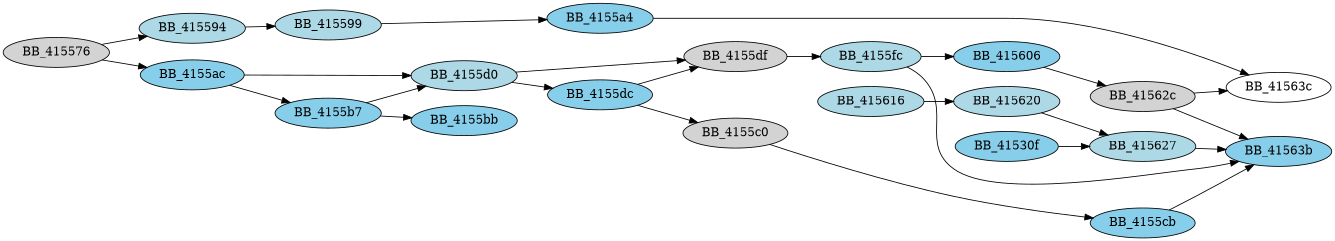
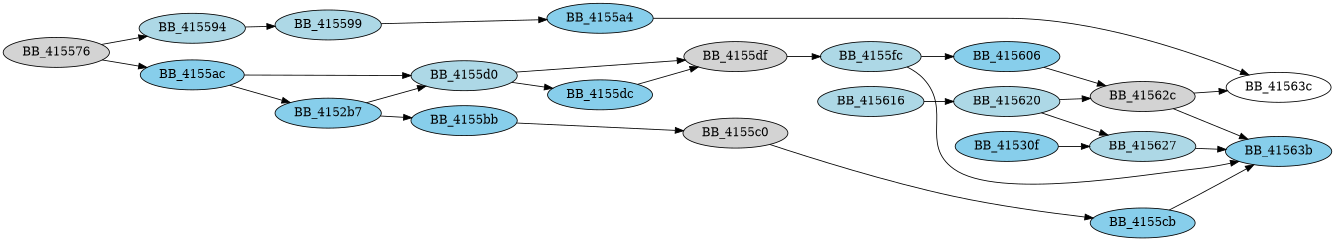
edge "BB_415620" -> "BB_41562c": added
node "BB_4155b7": label "BB_4155b7" -> "BB_4152b7"
edge "BB_4155dc" -> "BB_4155c0": now "BB_4155bb" -> "BB_4155c0"
